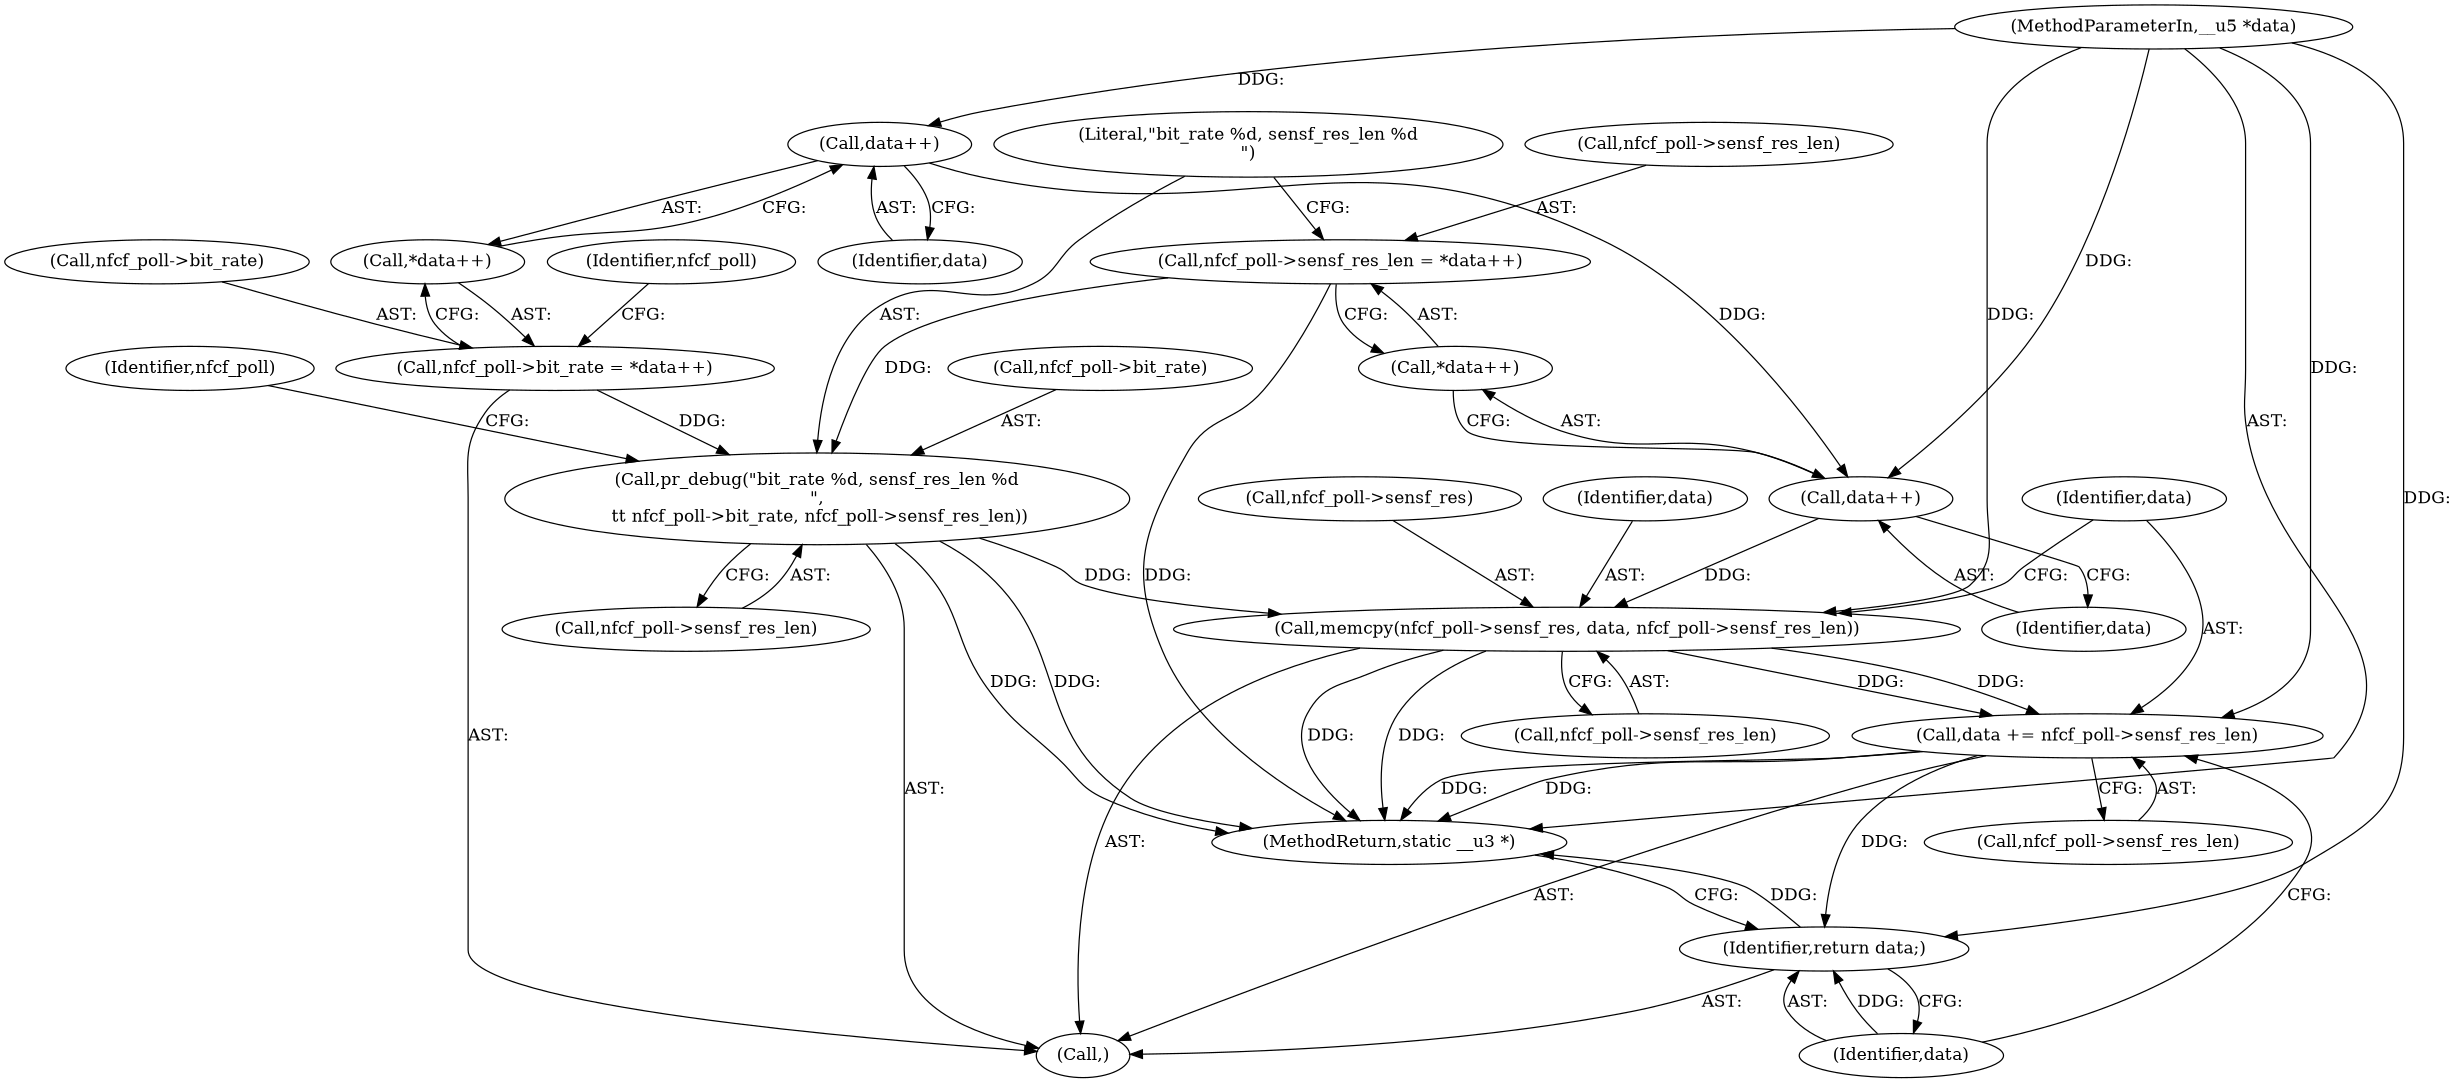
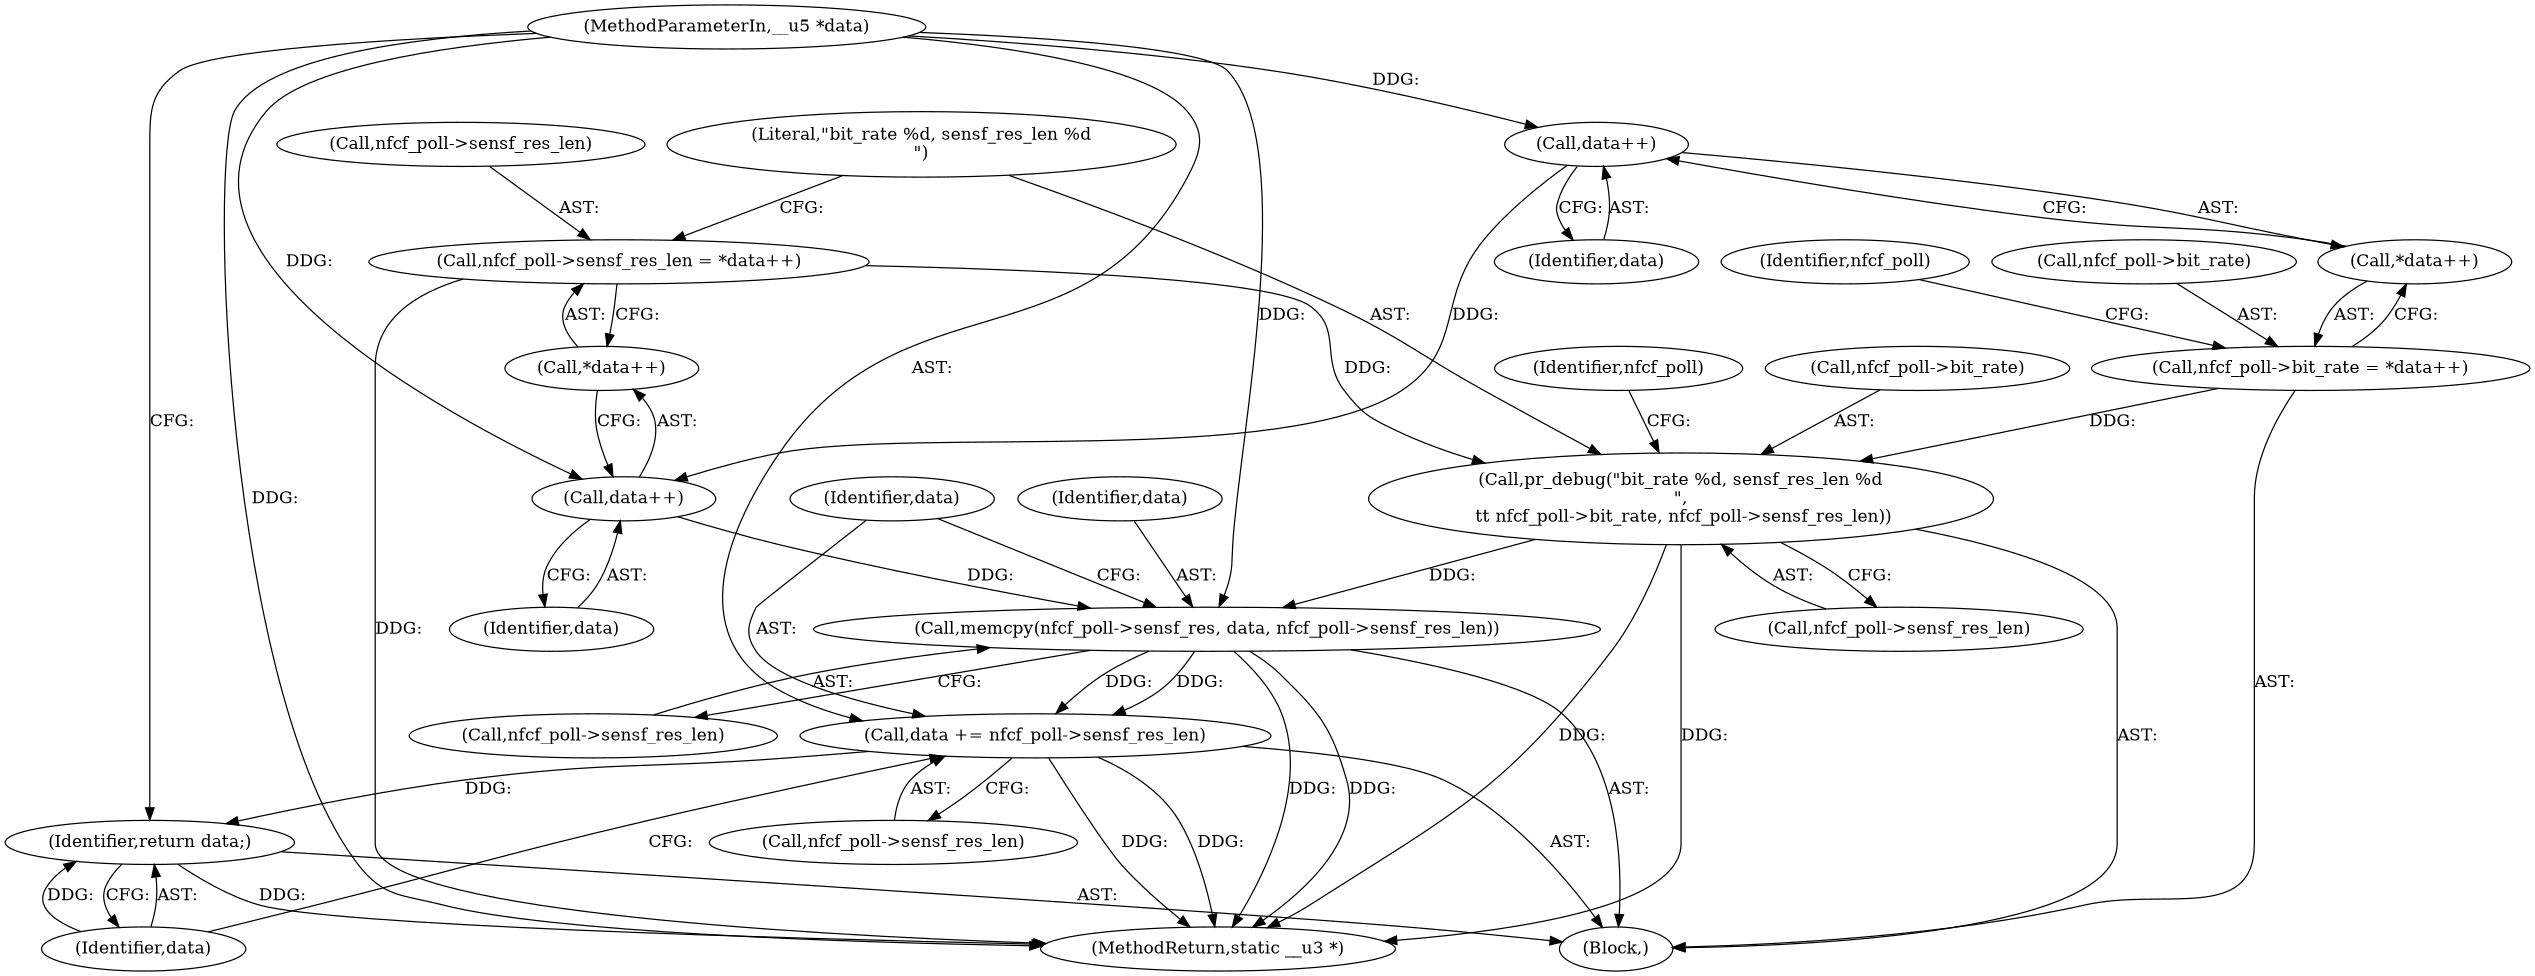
edge "(MethodParameterIn,__u5 *data)" -> "(Call,data += nfcf_poll->sensf_res_len)": label "DDG: " -> "AST: "
edge "(MethodParameterIn,__u5 *data)" -> "(MethodReturn,static __u3 *)": label "AST: " -> "DDG: "
node "(Call,nfcf_poll->sensf_res)": removed
edge "(MethodParameterIn,__u5 *data)" -> "(Identifier,return data;)": label "DDG: " -> "CFG: "
edge "(MethodReturn,static __u3 *)" -> "(Identifier,return data;)": removed, label "CFG:"
node "(Call,)": label "(Call,)" -> "(Block,)"
